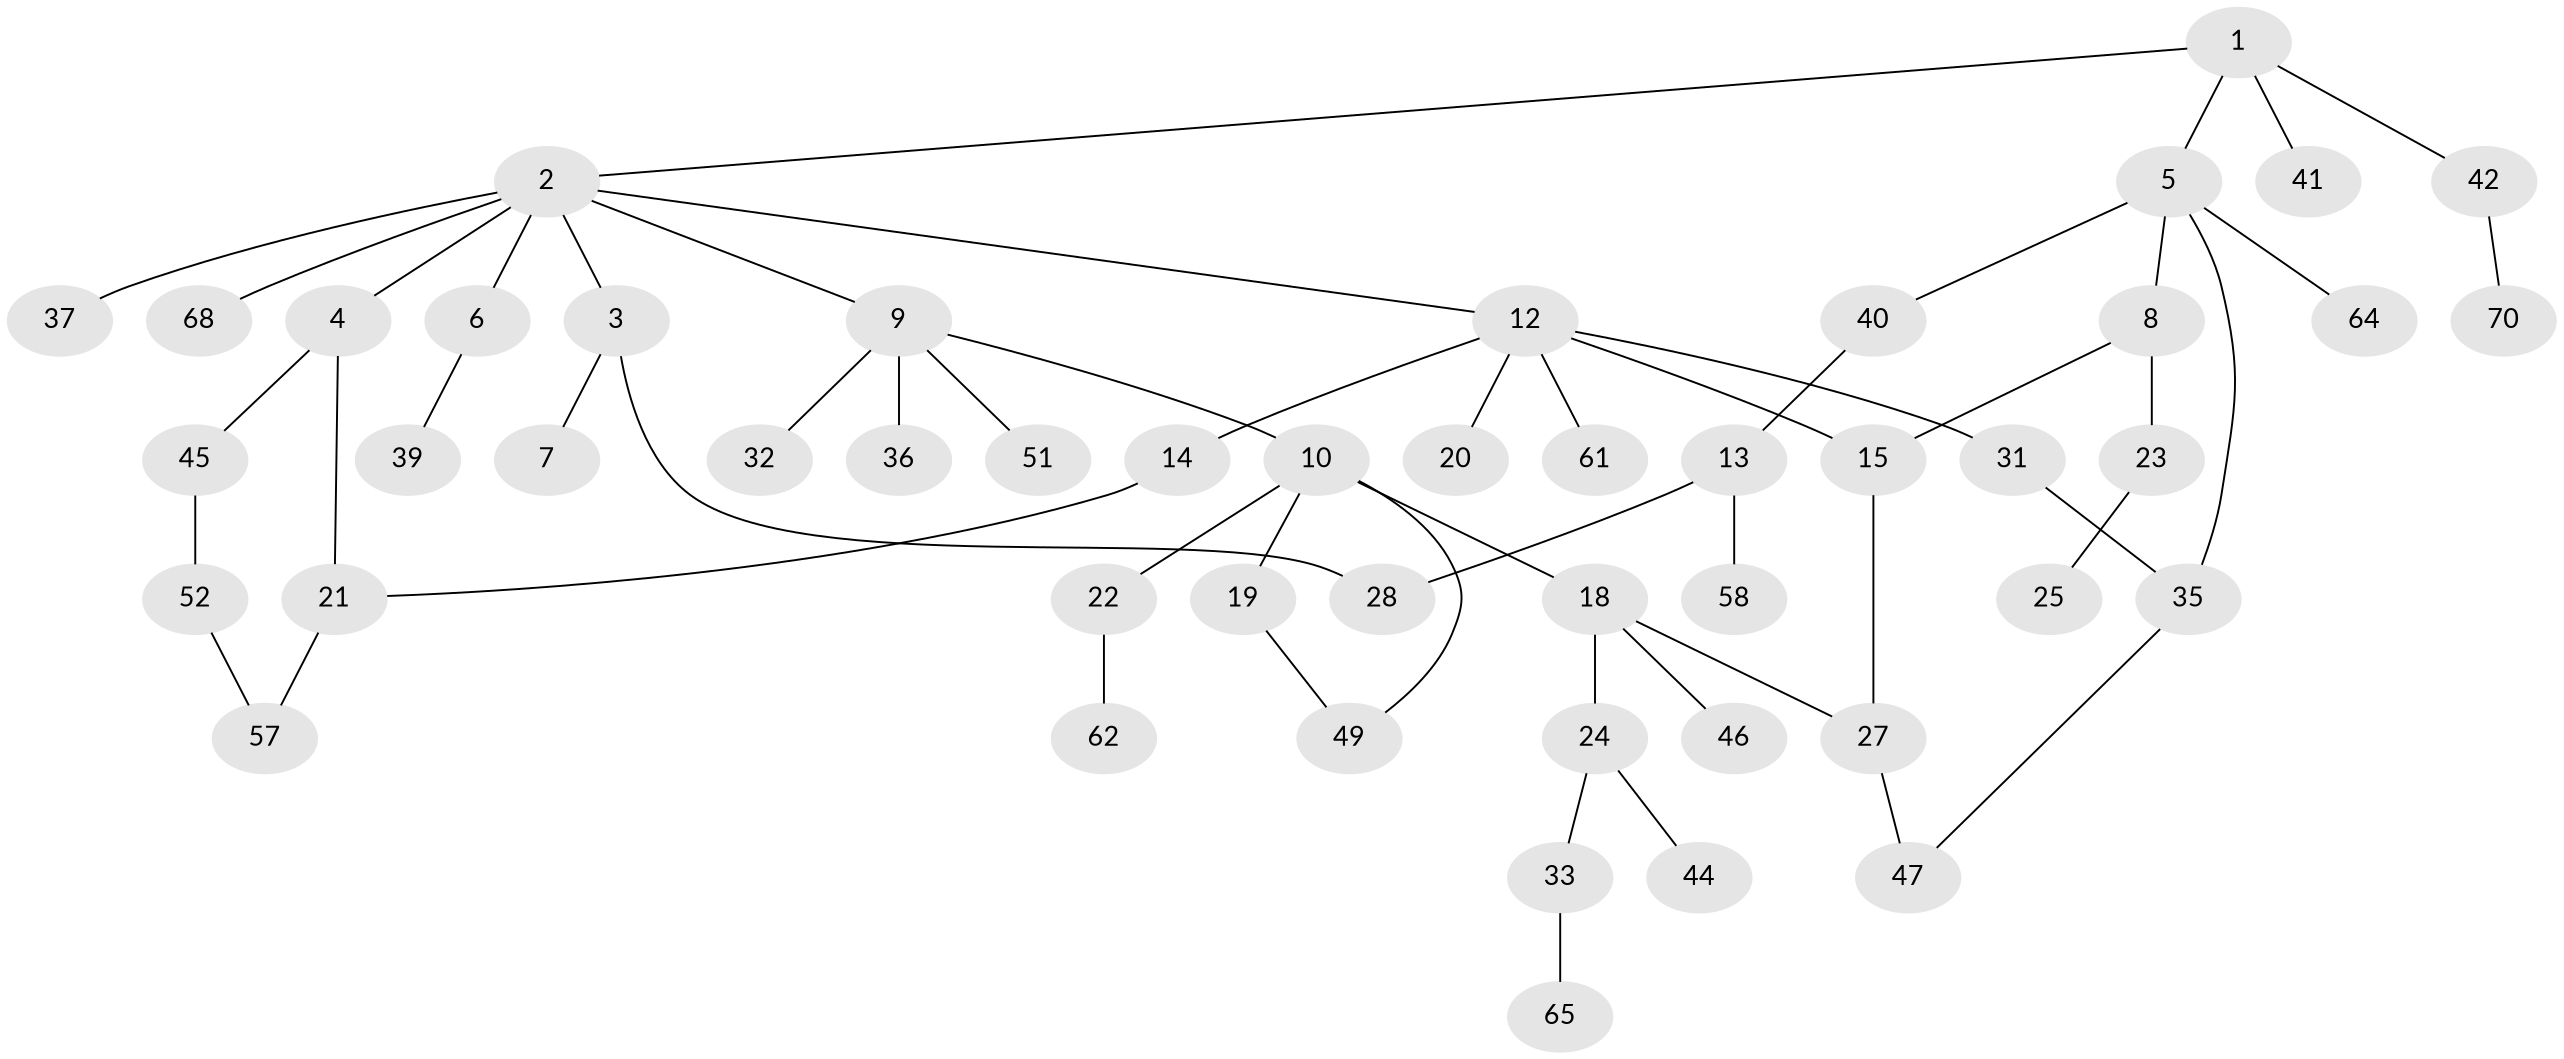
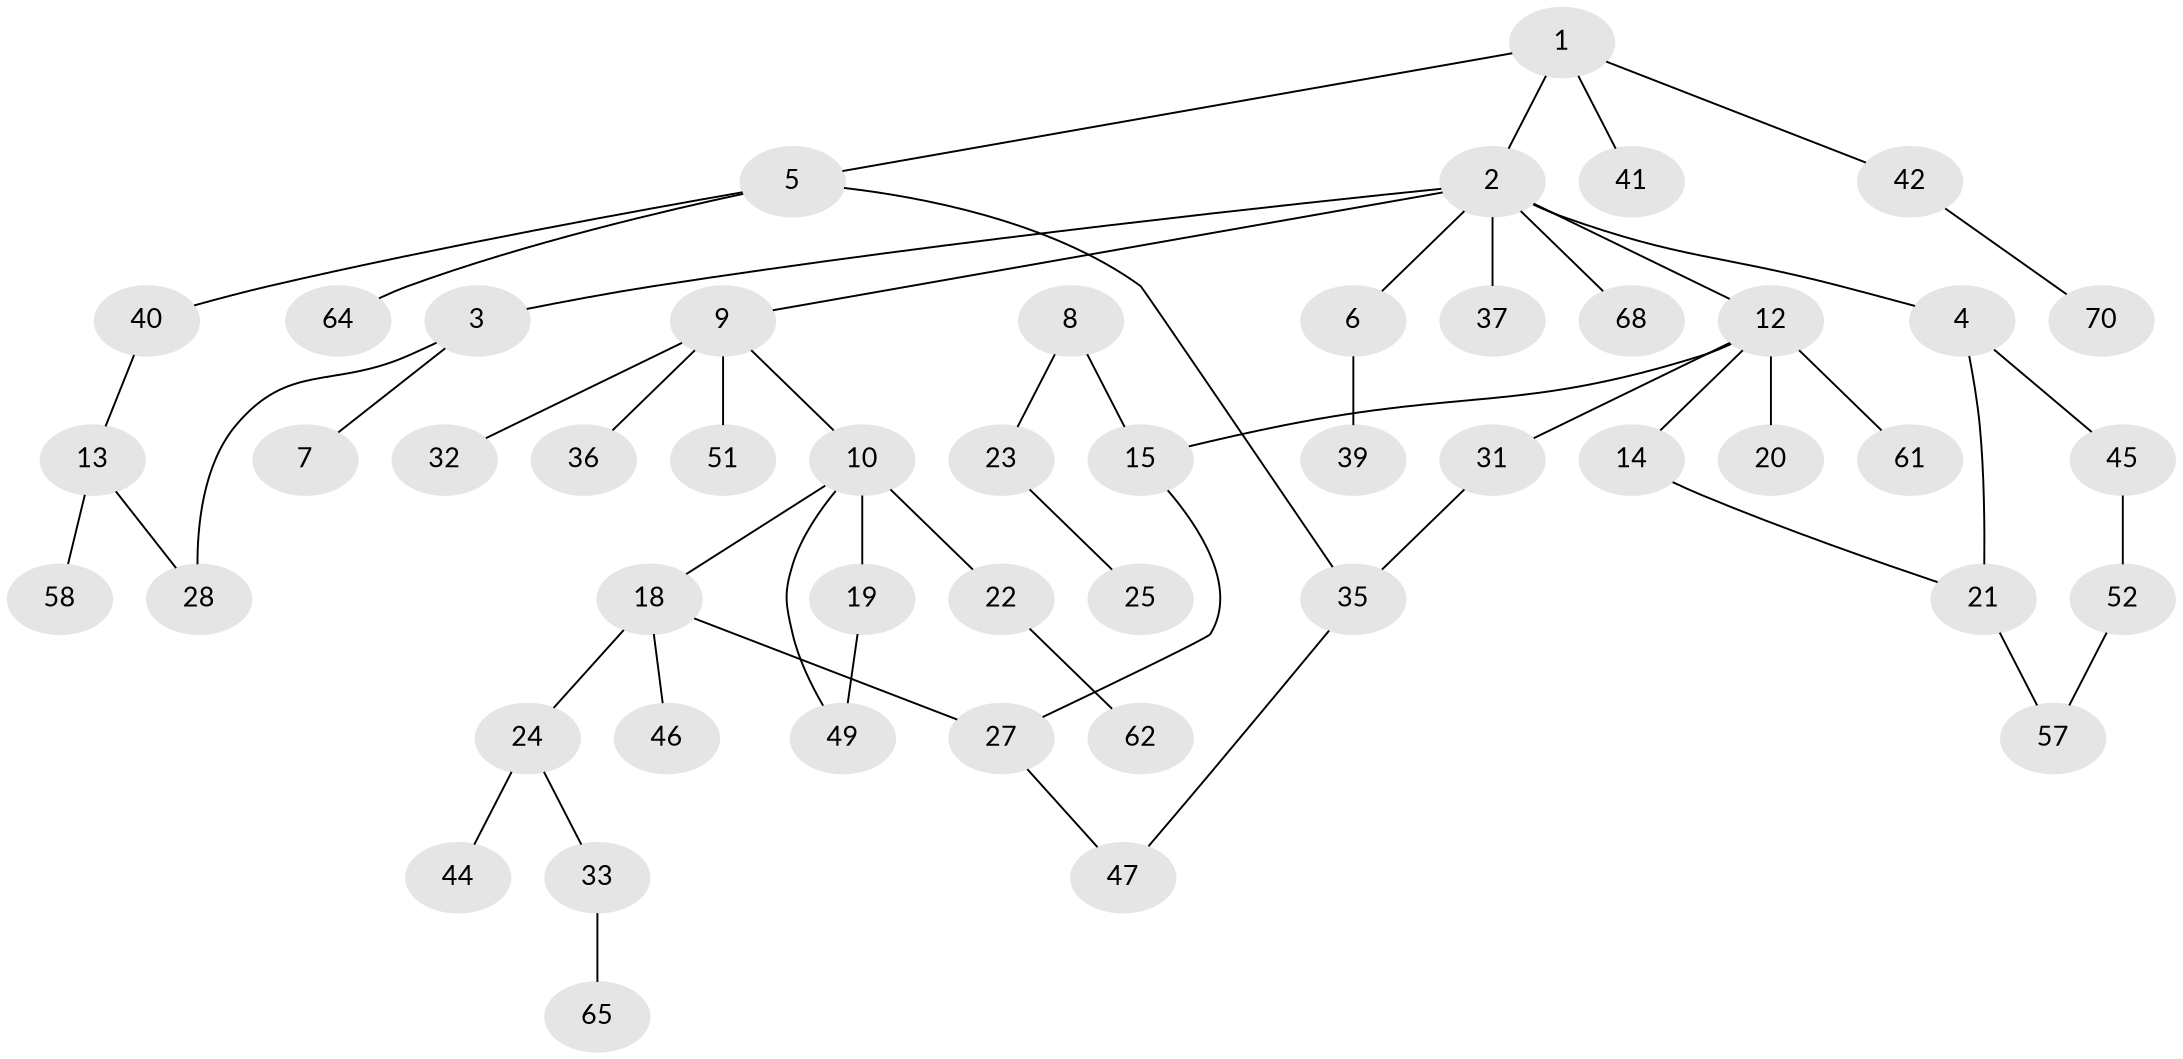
edge "5" -- "8": removed
